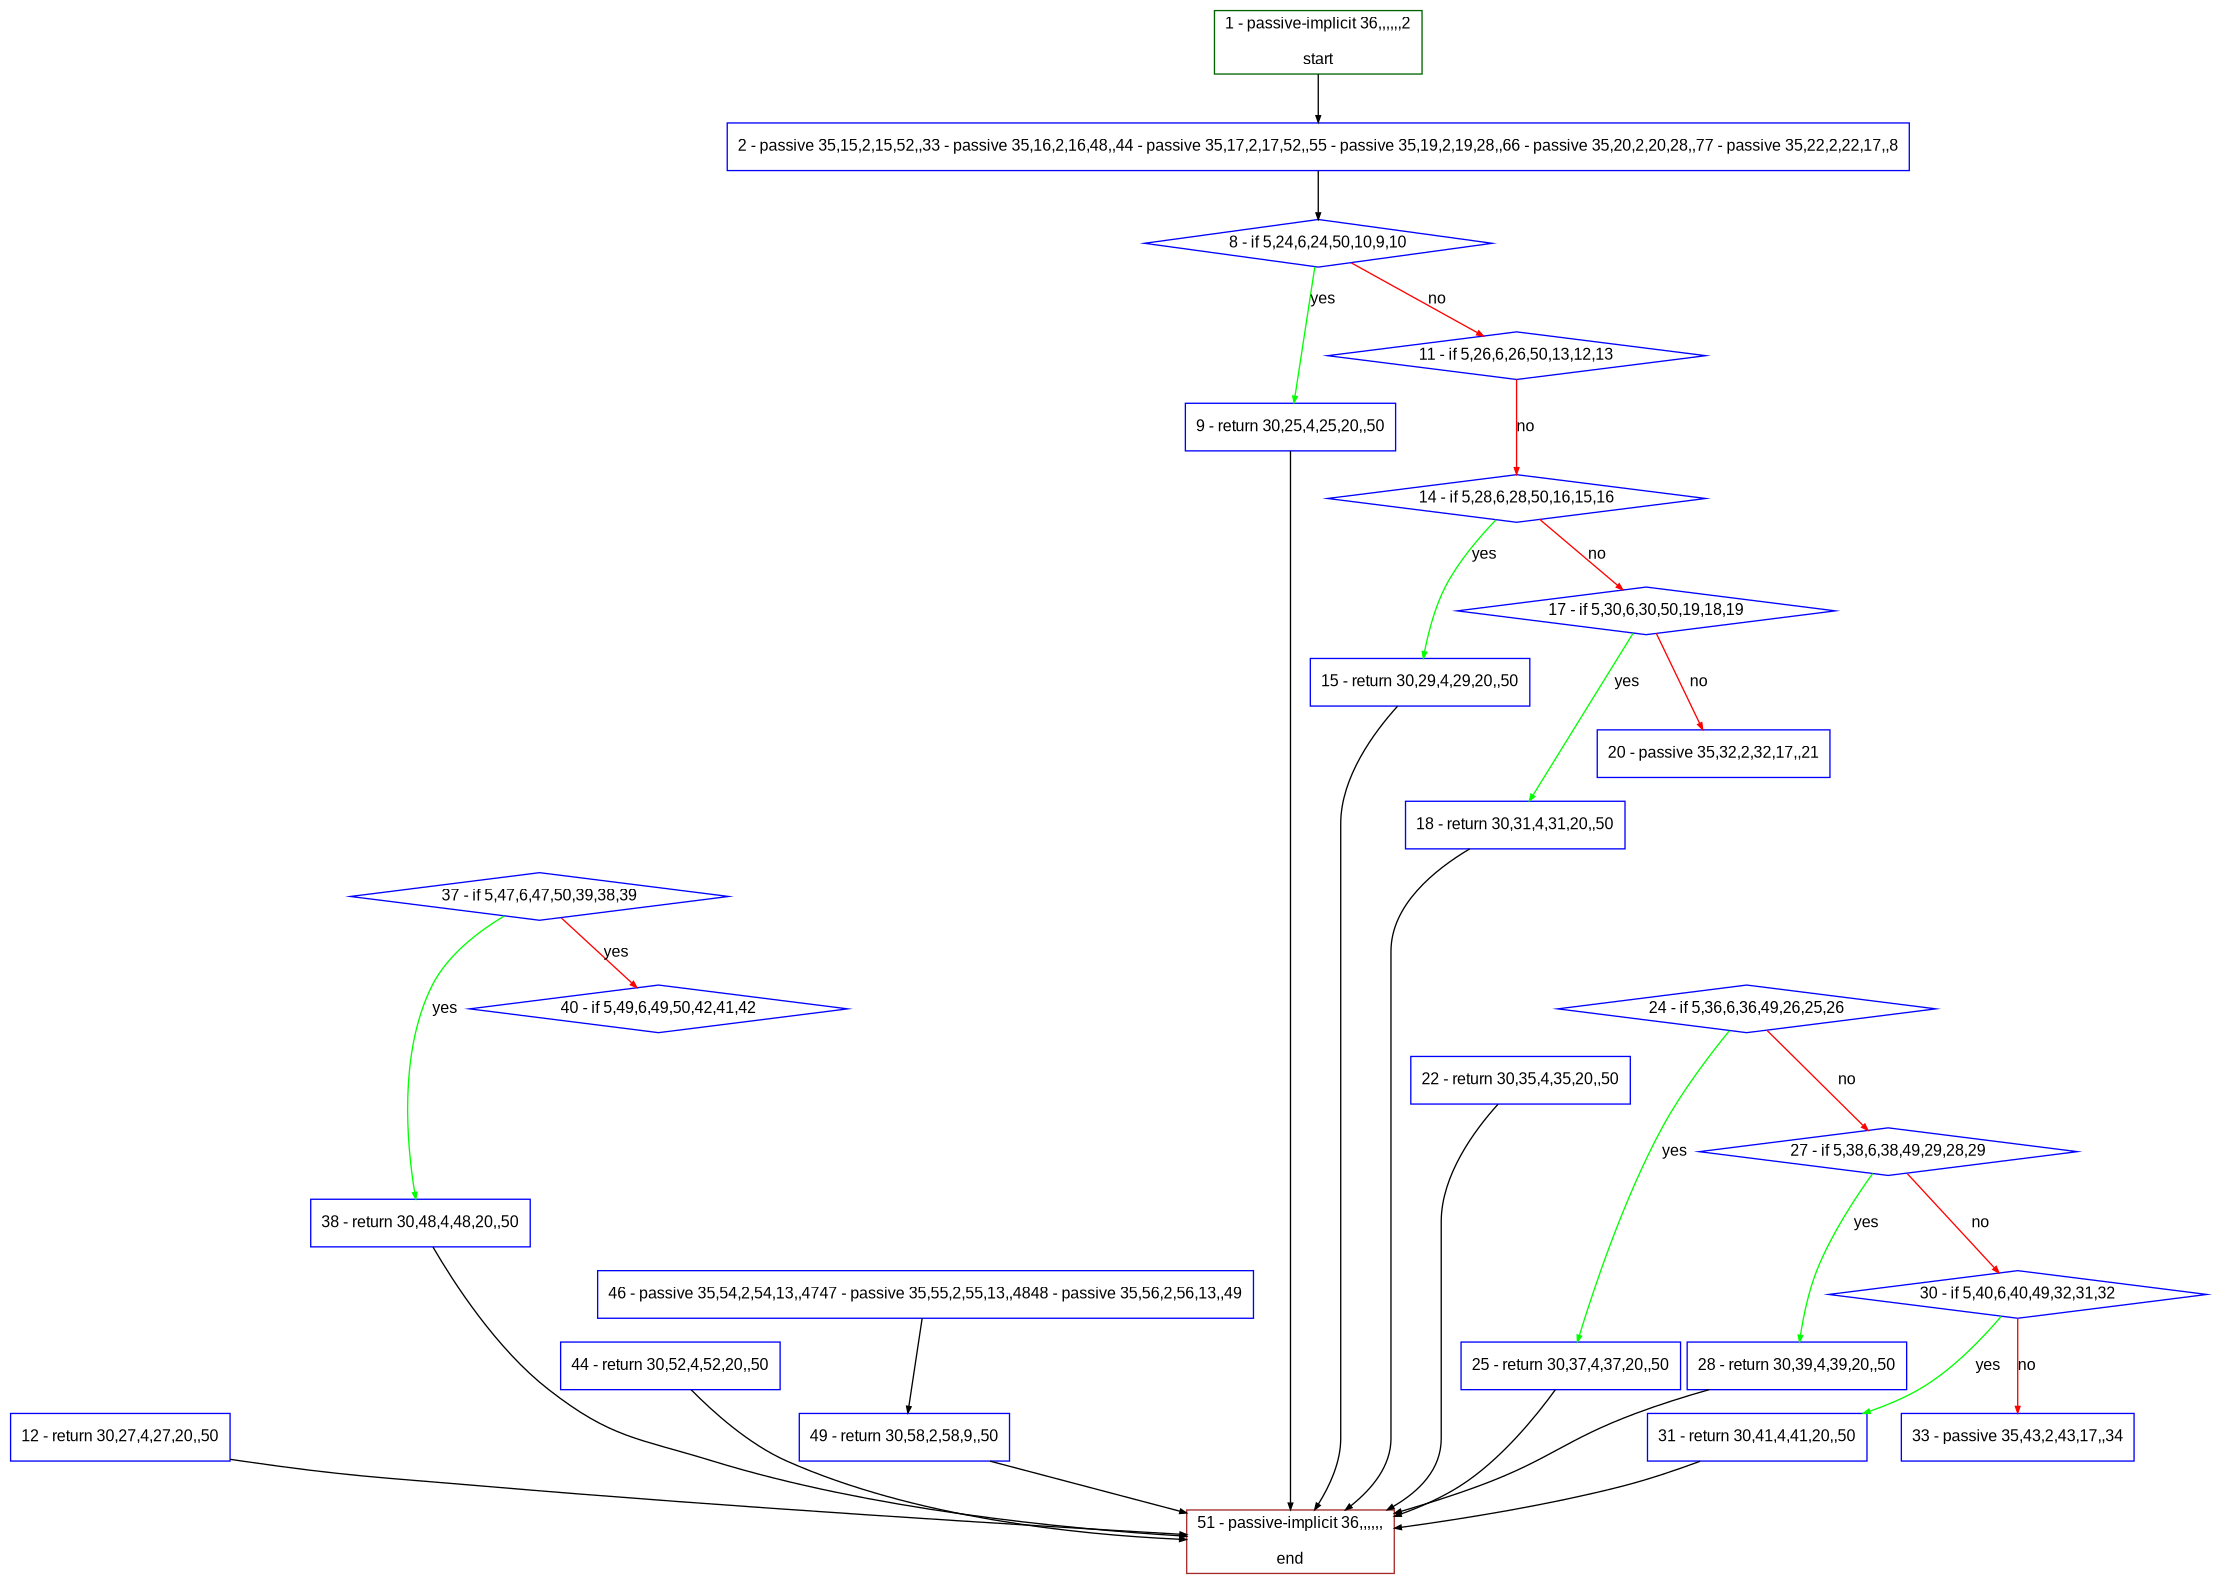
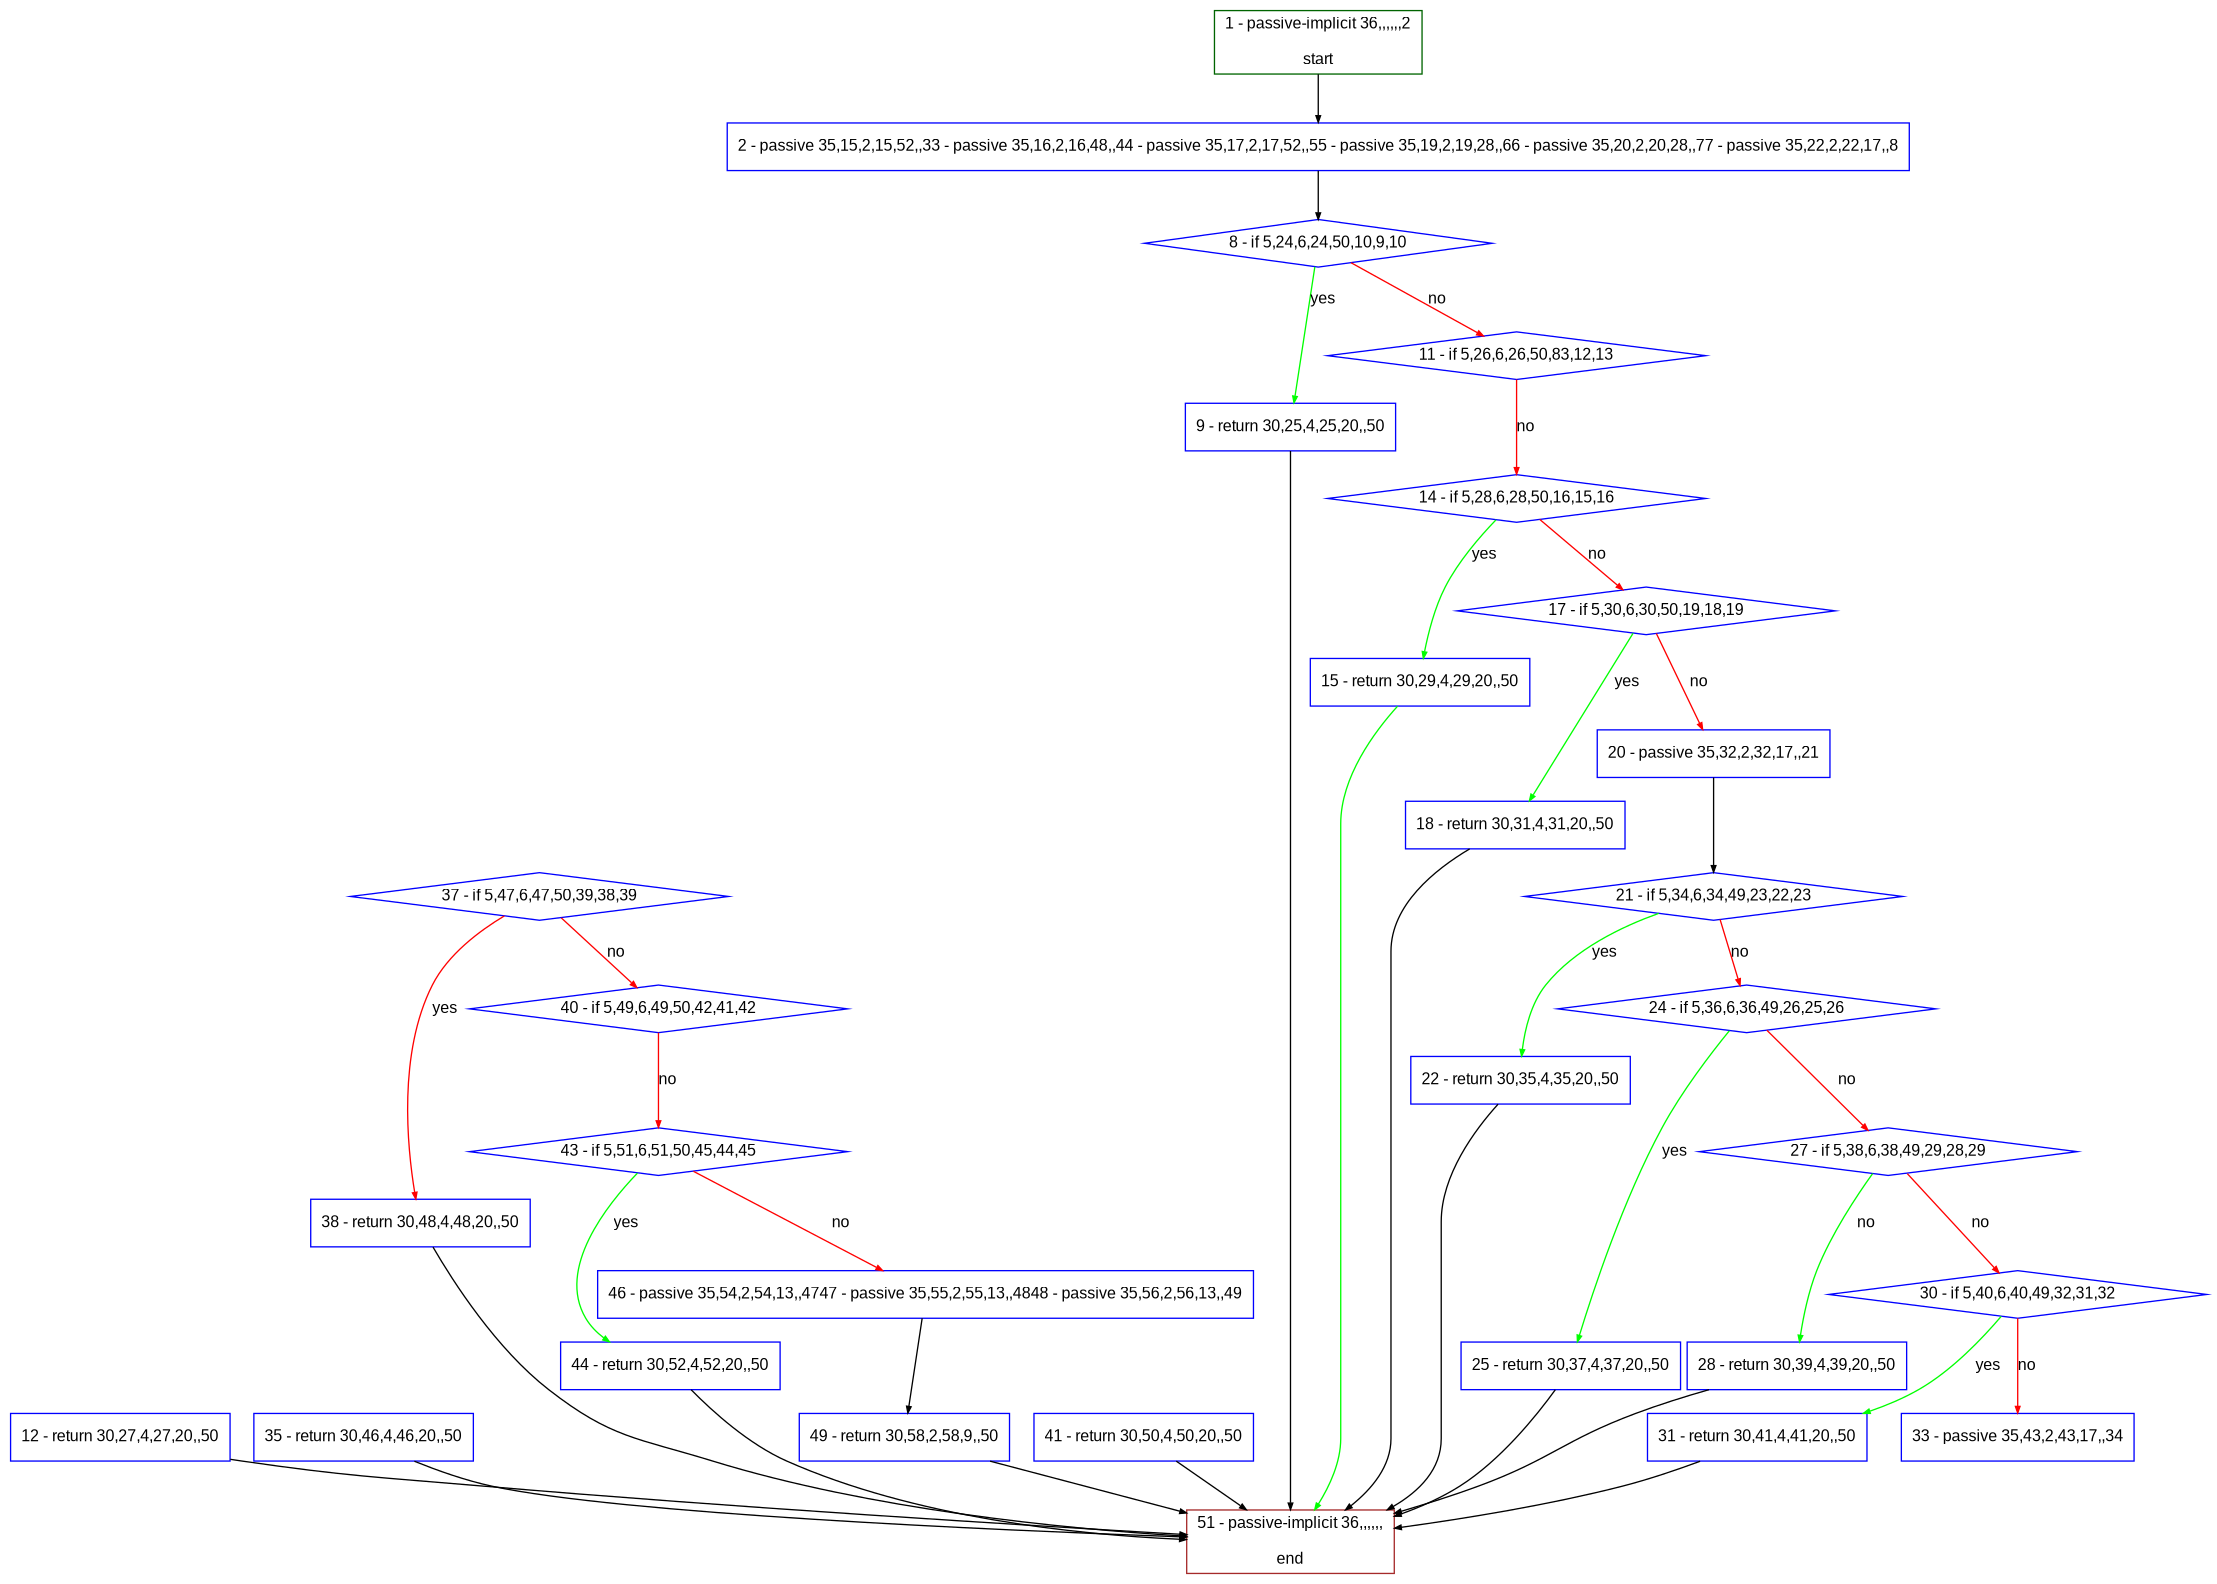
node "11 - if 5,26,6,26,50,13,12,13": label "11 - if 5,26,6,26,50,13,12,13" -> "11 - if 5,26,6,26,50,83,12,13"
node "21 - if 5,34,6,34,49,23,22,23": added
edge "37 - if 5,47,6,47,50,39,38,39" -> "40 - if 5,49,6,49,50,42,41,42": label "yes" -> "no"
edge "37 - if 5,47,6,47,50,39,38,39" -> "38 - return 30,48,4,48,20,,50": color #00ff00 -> #ff0000
edge "15 - return 30,29,4,29,20,,50" -> "51 - passive-implicit 36,,,,,, end": color #000000 -> #00ff00
node "43 - if 5,51,6,51,50,45,44,45": added
edge "27 - if 5,38,6,38,49,29,28,29" -> "28 - return 30,39,4,39,20,,50": label "yes" -> "no"
node "35 - return 30,46,4,46,20,,50": added
node "41 - return 30,50,4,50,20,,50": added
